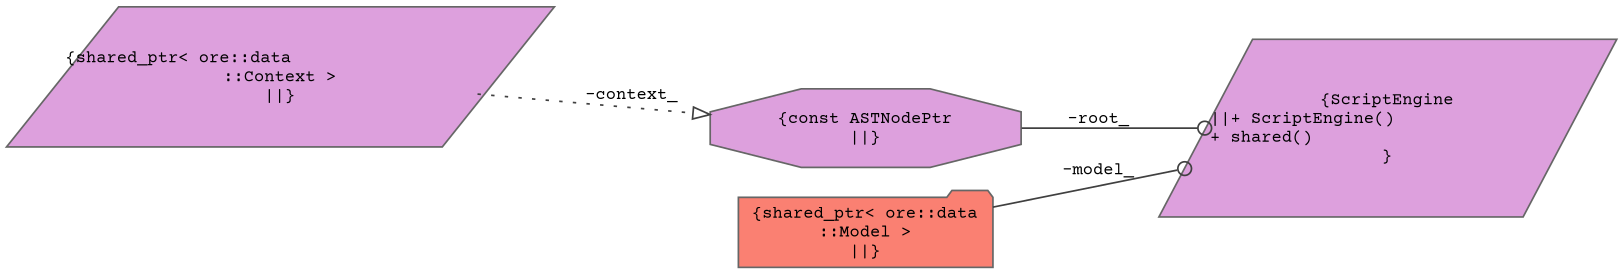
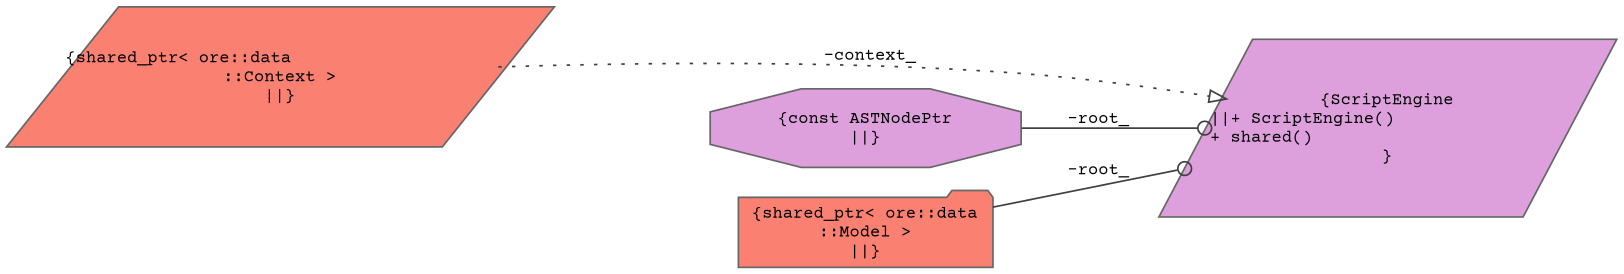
node "{shared_ptr< ore::data ::Context > ||}": fillcolor plum -> salmon
edge "{shared_ptr< ore::data ::Context > ||}" -> "{const ASTNodePtr ||}": now "{shared_ptr< ore::data ::Context > ||}" -> "{ScriptEngine ||+ ScriptEngine() + shared() }"
edge "{shared_ptr< ore::data ::Model > ||}" -> "{ScriptEngine ||+ ScriptEngine() + shared() }": label " -model_" -> " -root_"
